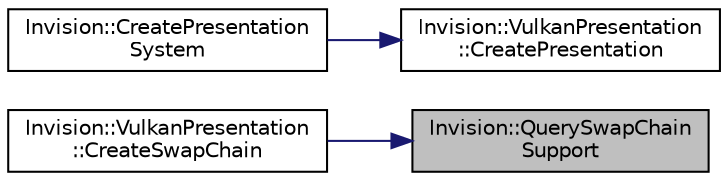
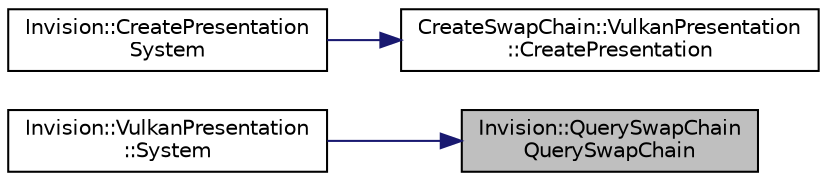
node "Invision::VulkanPresentation ::CreatePresentation": label "Invision::VulkanPresentation ::CreatePresentation" -> "CreateSwapChain::VulkanPresentation ::CreatePresentation"
node "Invision::VulkanPresentation ::CreateSwapChain": label "Invision::VulkanPresentation ::CreateSwapChain" -> "Invision::VulkanPresentation ::System"
node "Invision::QuerySwapChain Support": label "Invision::QuerySwapChain Support" -> "Invision::QuerySwapChain QuerySwapChain"
